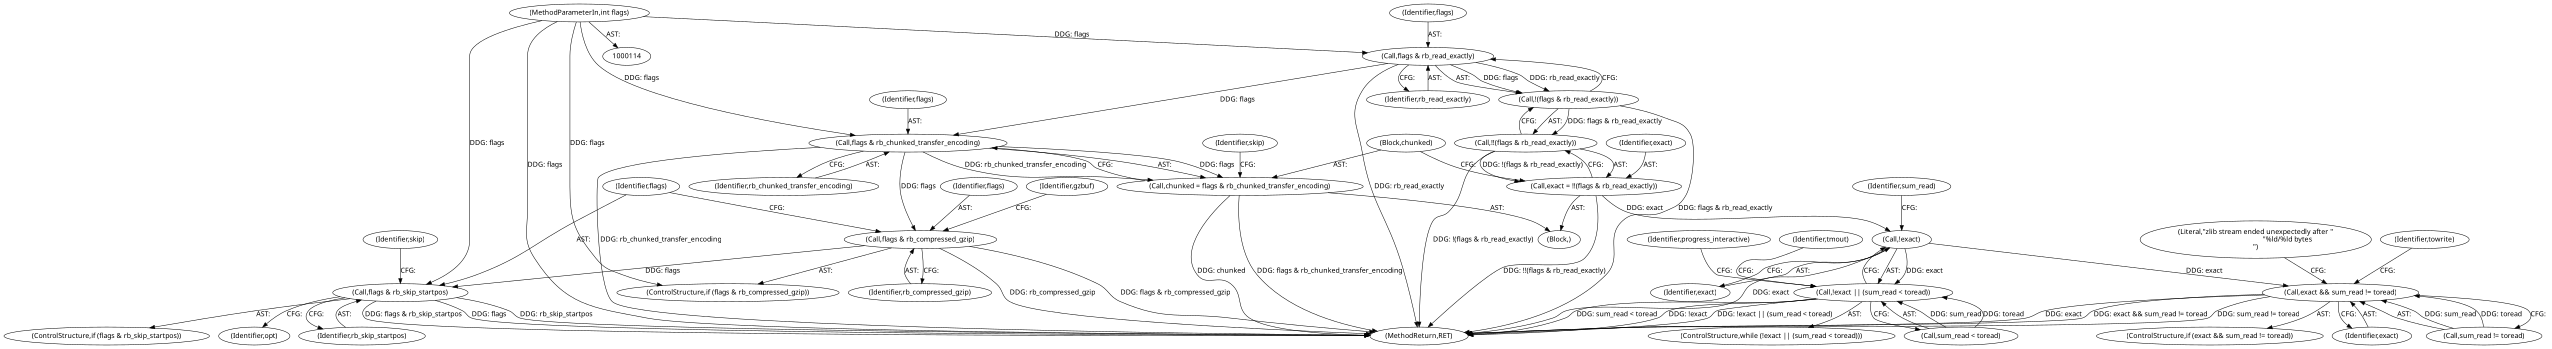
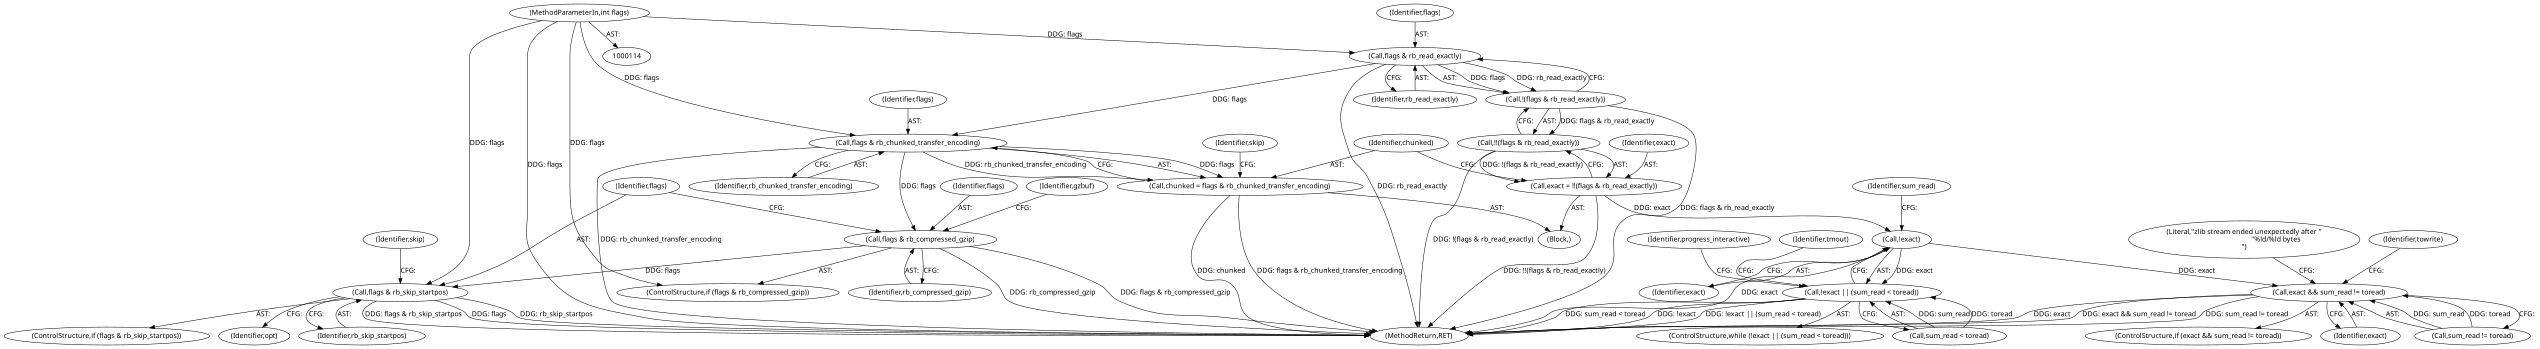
node "(Block,chunked)": label "(Block,chunked)" -> "(Identifier,chunked)"
